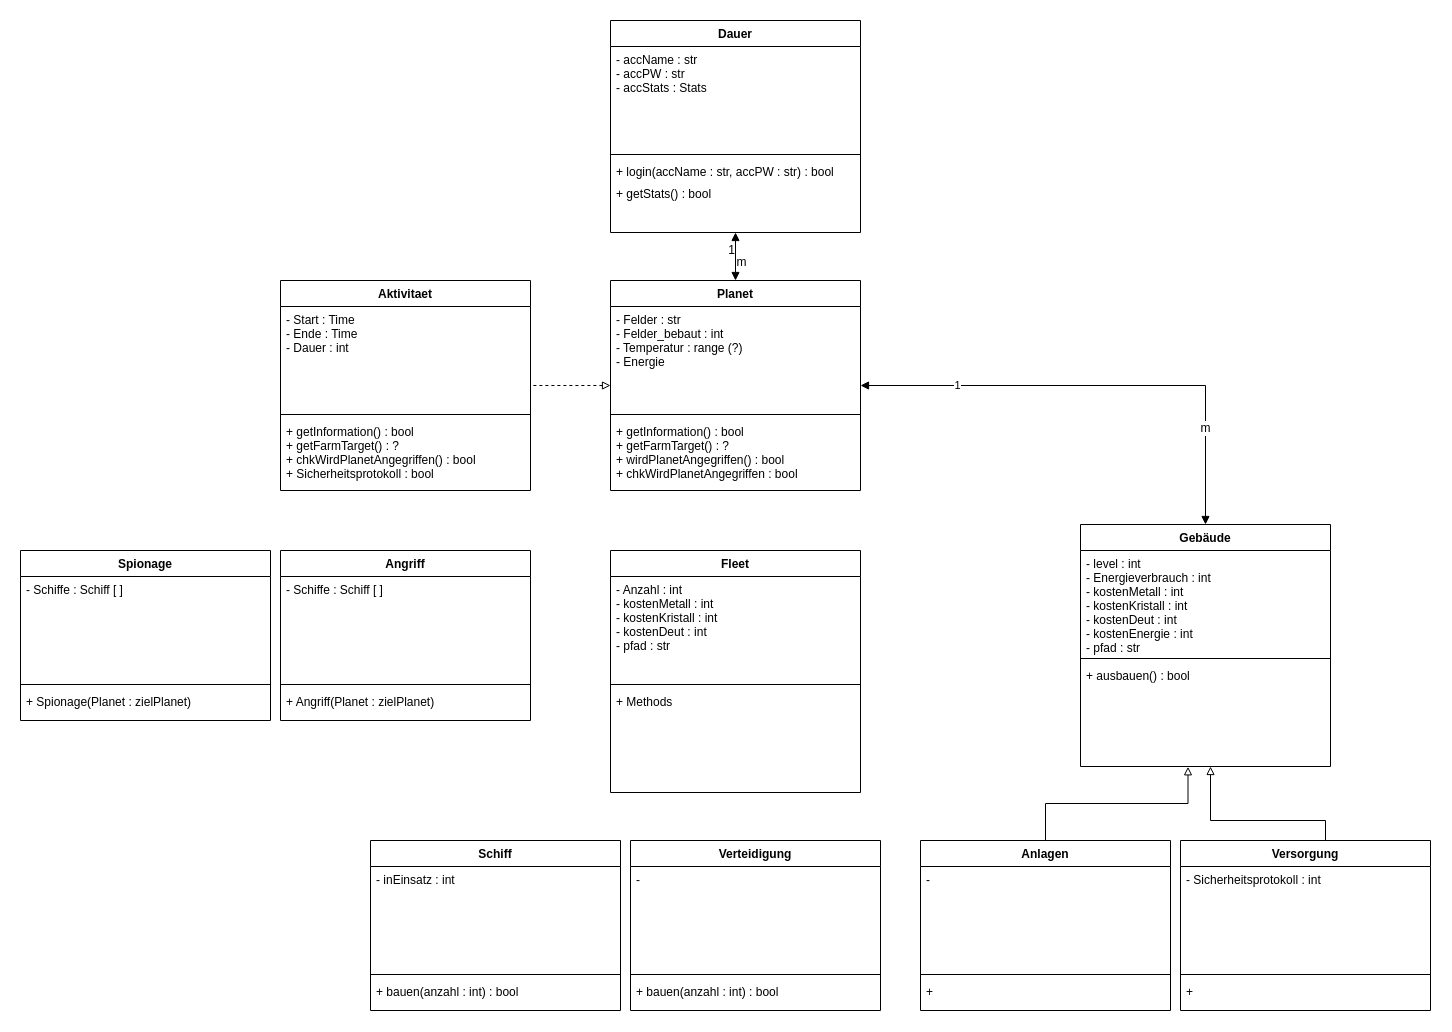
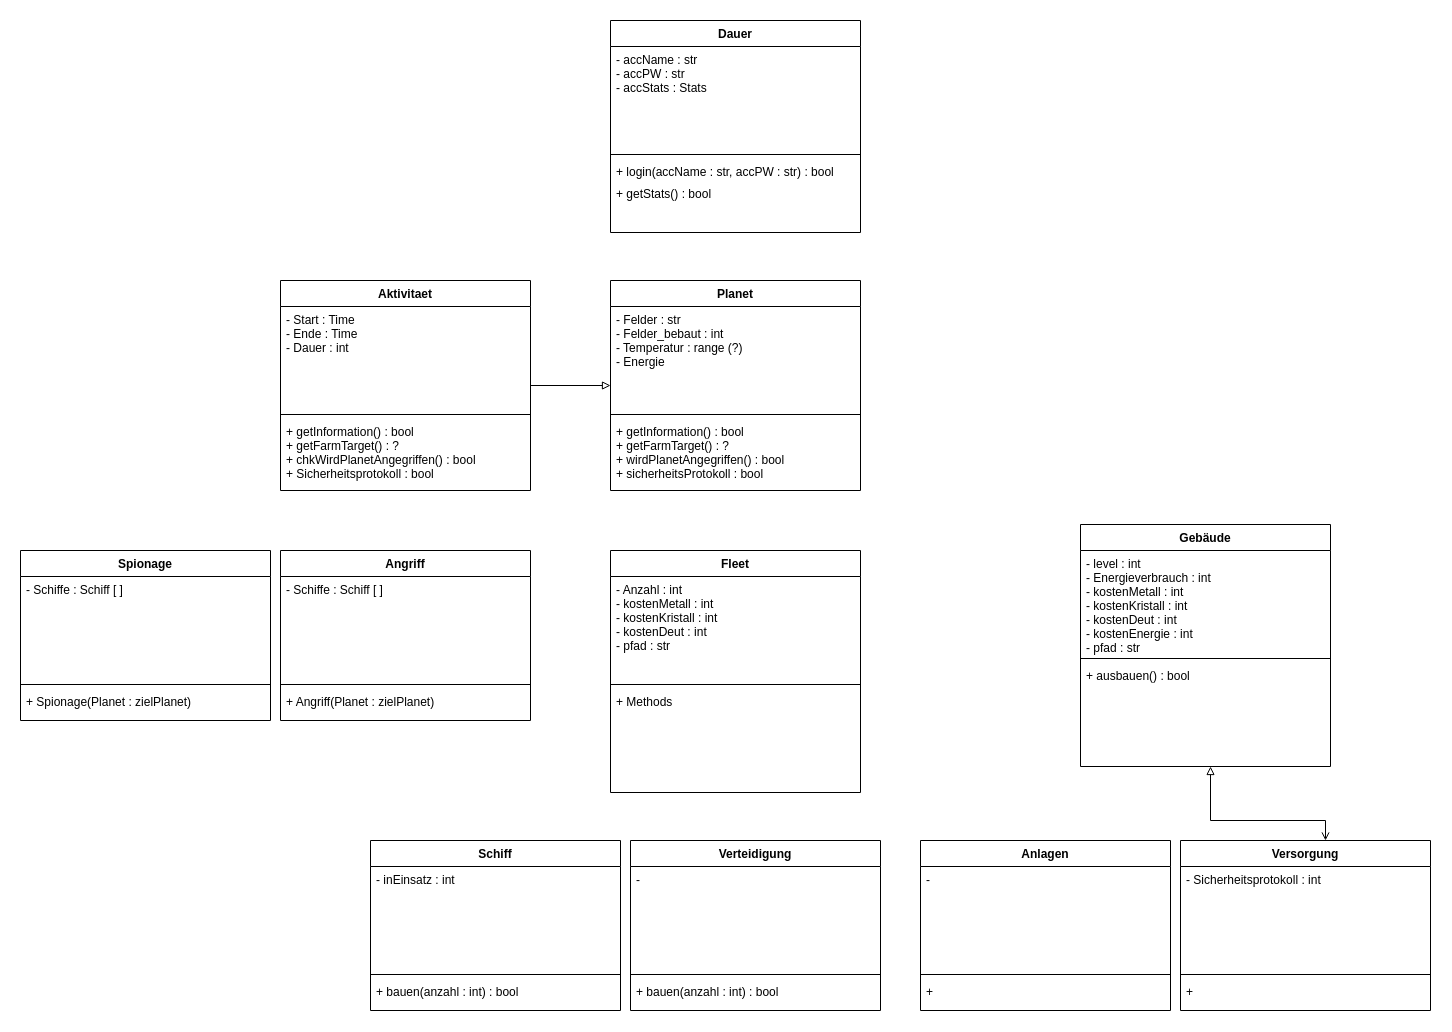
edge "Dauer" -- "Planet": removed, labels "1", "m"
edge "Aktivitaet" -> "Planet": style dashed -> solid
edge "Planet" -- "Gebäude": removed, labels "1", "m"
node "+ getInformation() : bool + getFarmTarget() : ? + wirdPlanetAngegriffen() : bool + chkWirdPlanetAngegriffen : bool": label "+ getInformation() : bool + getFarmTarget() : ? + wirdPlanetAngegriffen() : bool + chkWirdPlanetAngegriffen : bool" -> "+ getInformation() : bool + getFarmTarget() : ? + wirdPlanetAngegriffen() : bool + sicherheitsProtokoll : bool"
edge "Anlagen" -> "+ ausbauen() : bool": removed
edge "Versorgung" -> "Gebäude": arrowhead none -> open
